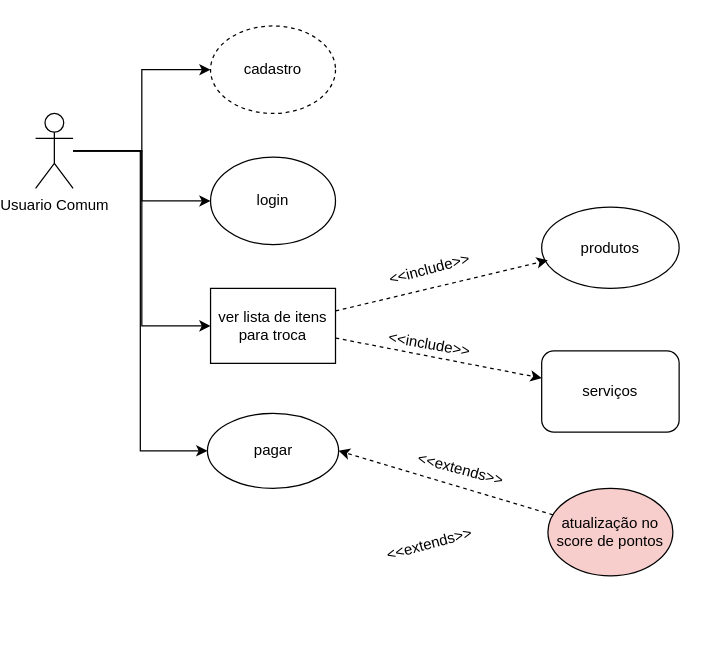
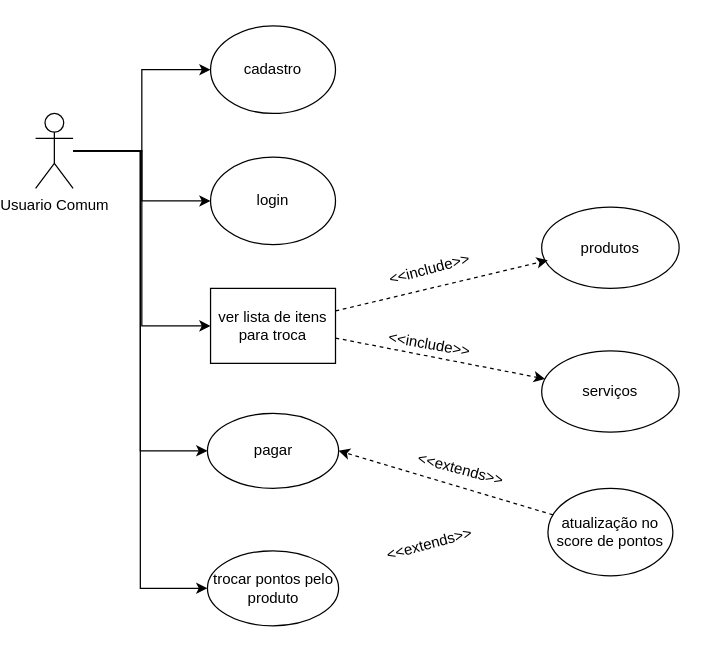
node "cadastro": style dashed -> solid
node "serviços": shape rounded rectangle -> ellipse
node "atualização no score de pontos": fillcolor #f8cecc -> #ffffff
edge "Usuario Comum" -> "trocar pontos pelo produto": added
node "trocar pontos pelo produto": added
